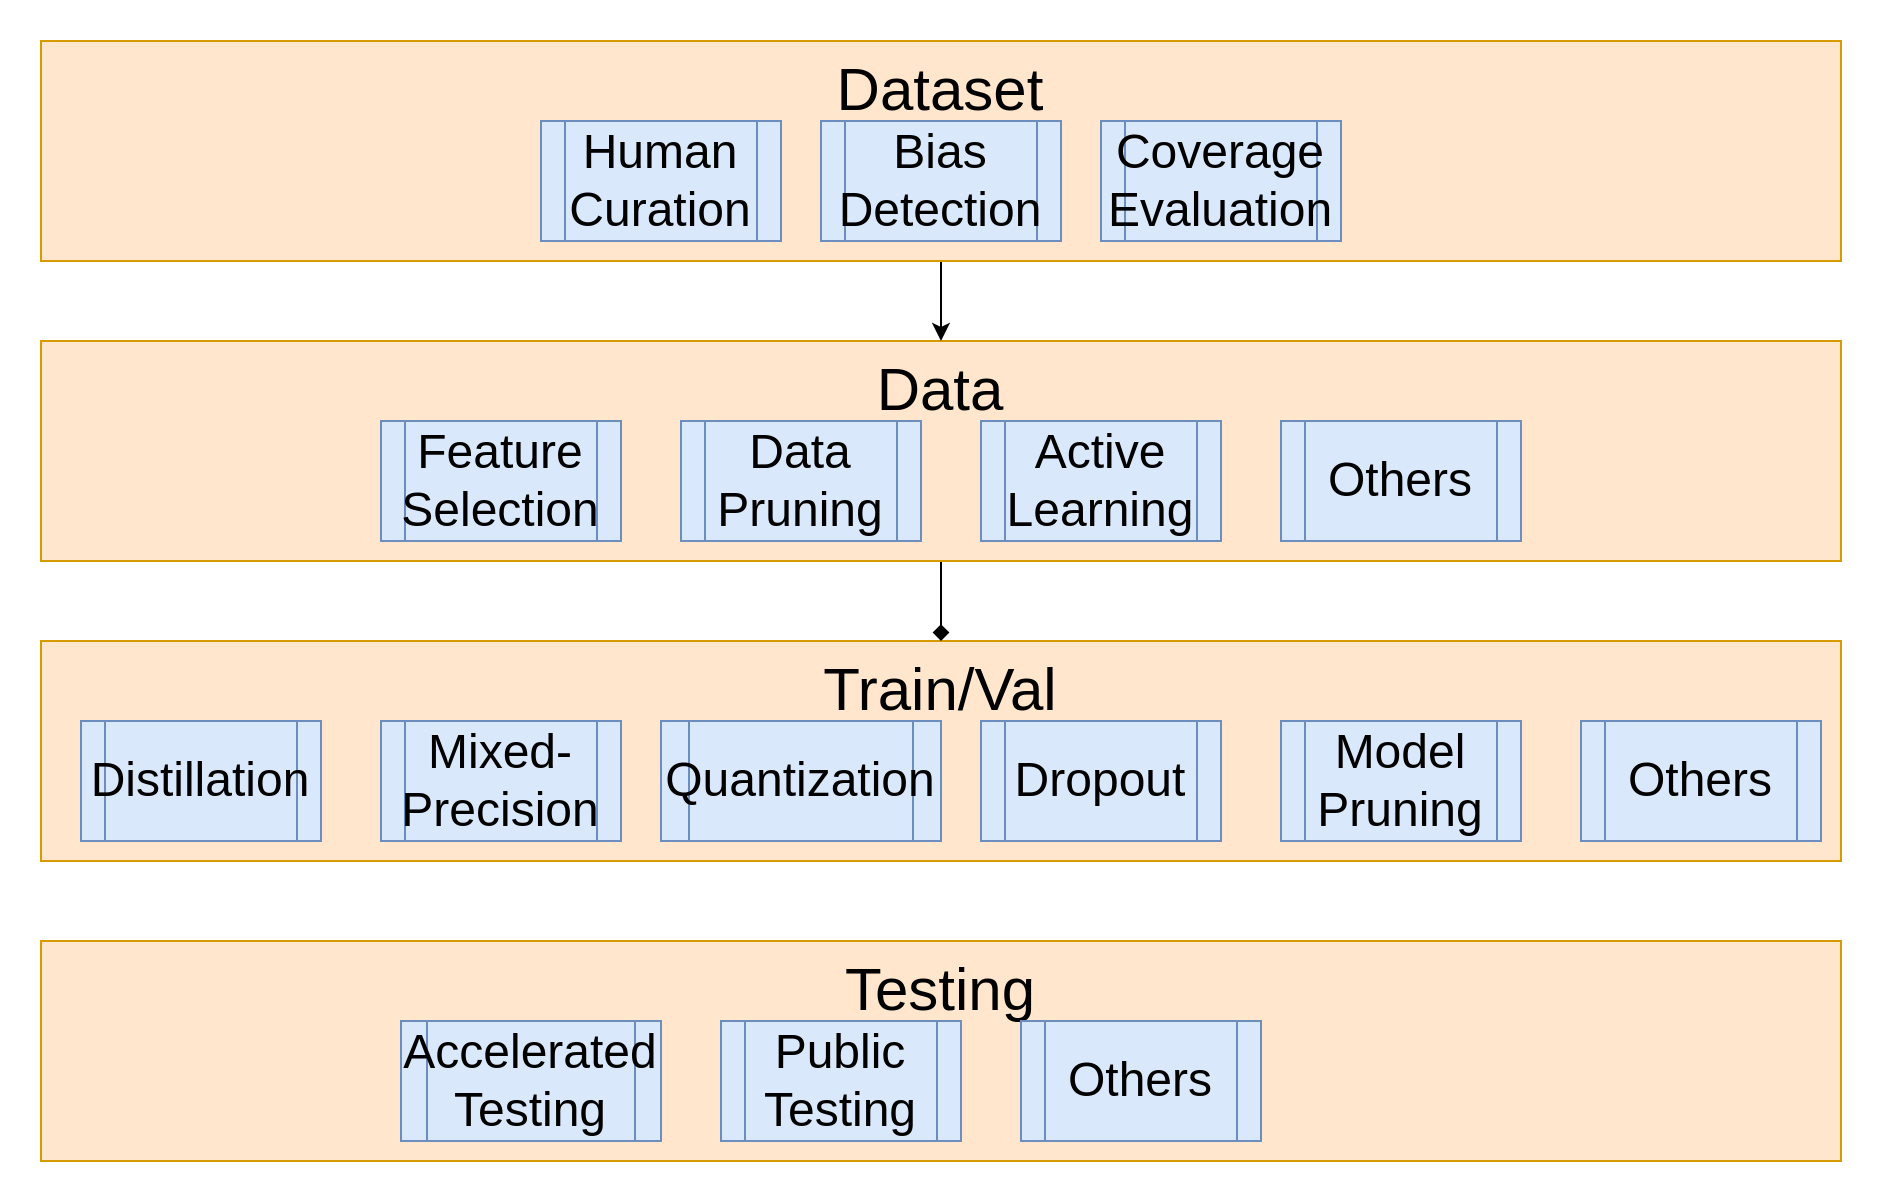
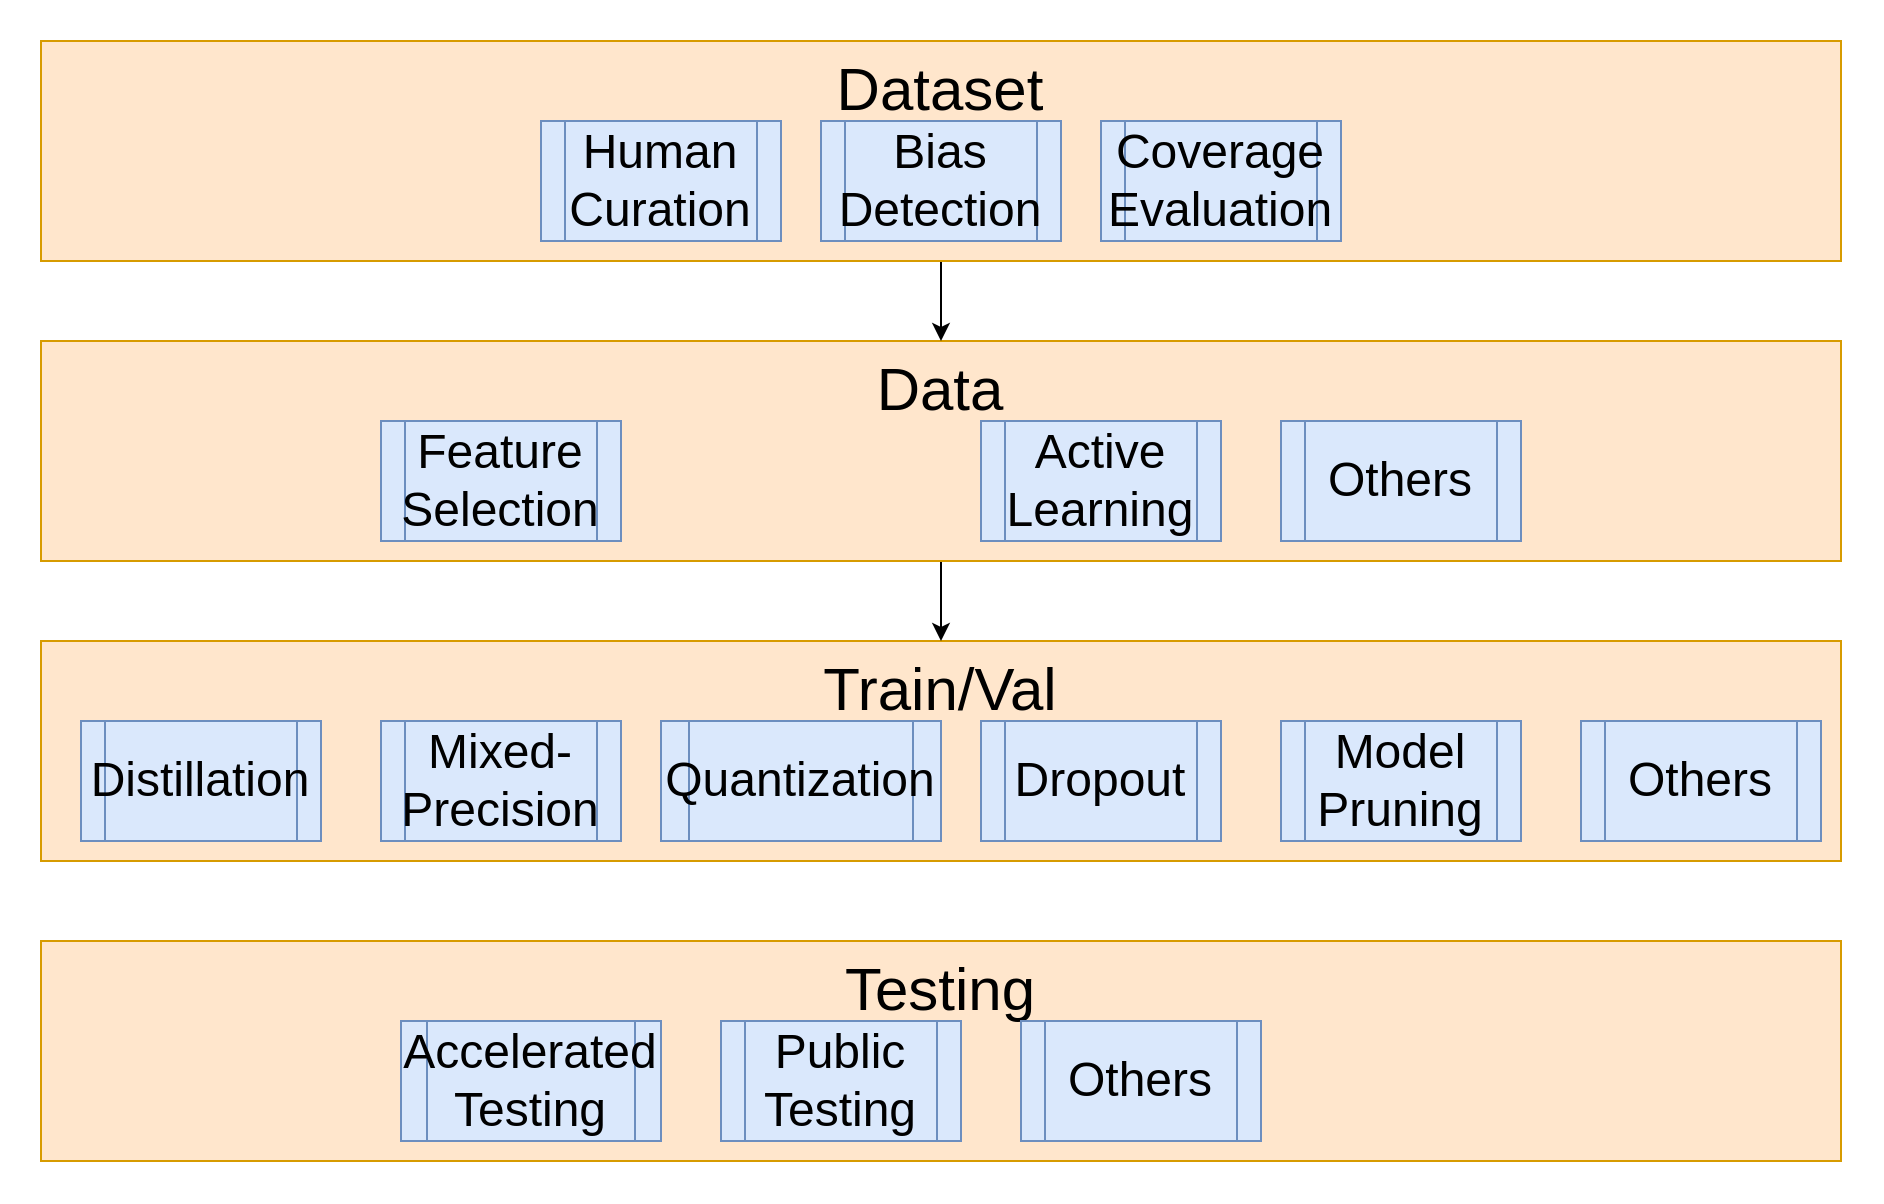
node "Data Pruning": removed
edge "Data" -> "Train/Val": arrowhead diamond -> classic
